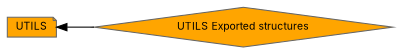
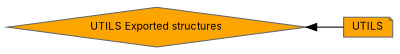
edge "UTILS Exported structures" -> "UTILS": reversed
